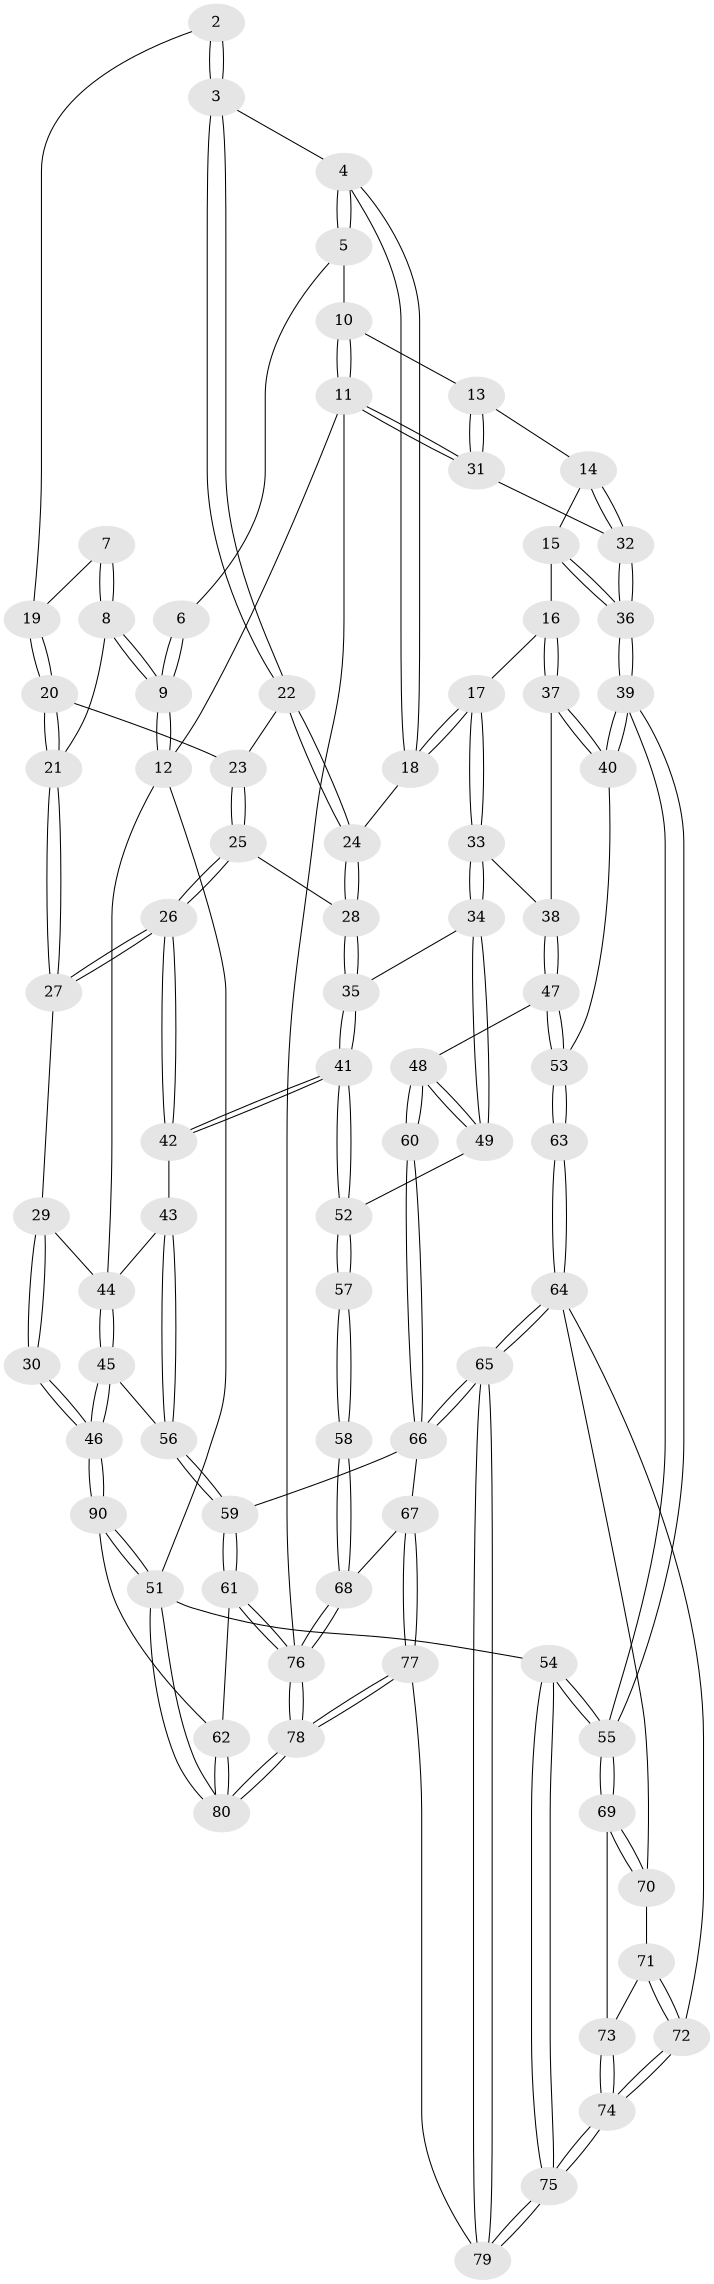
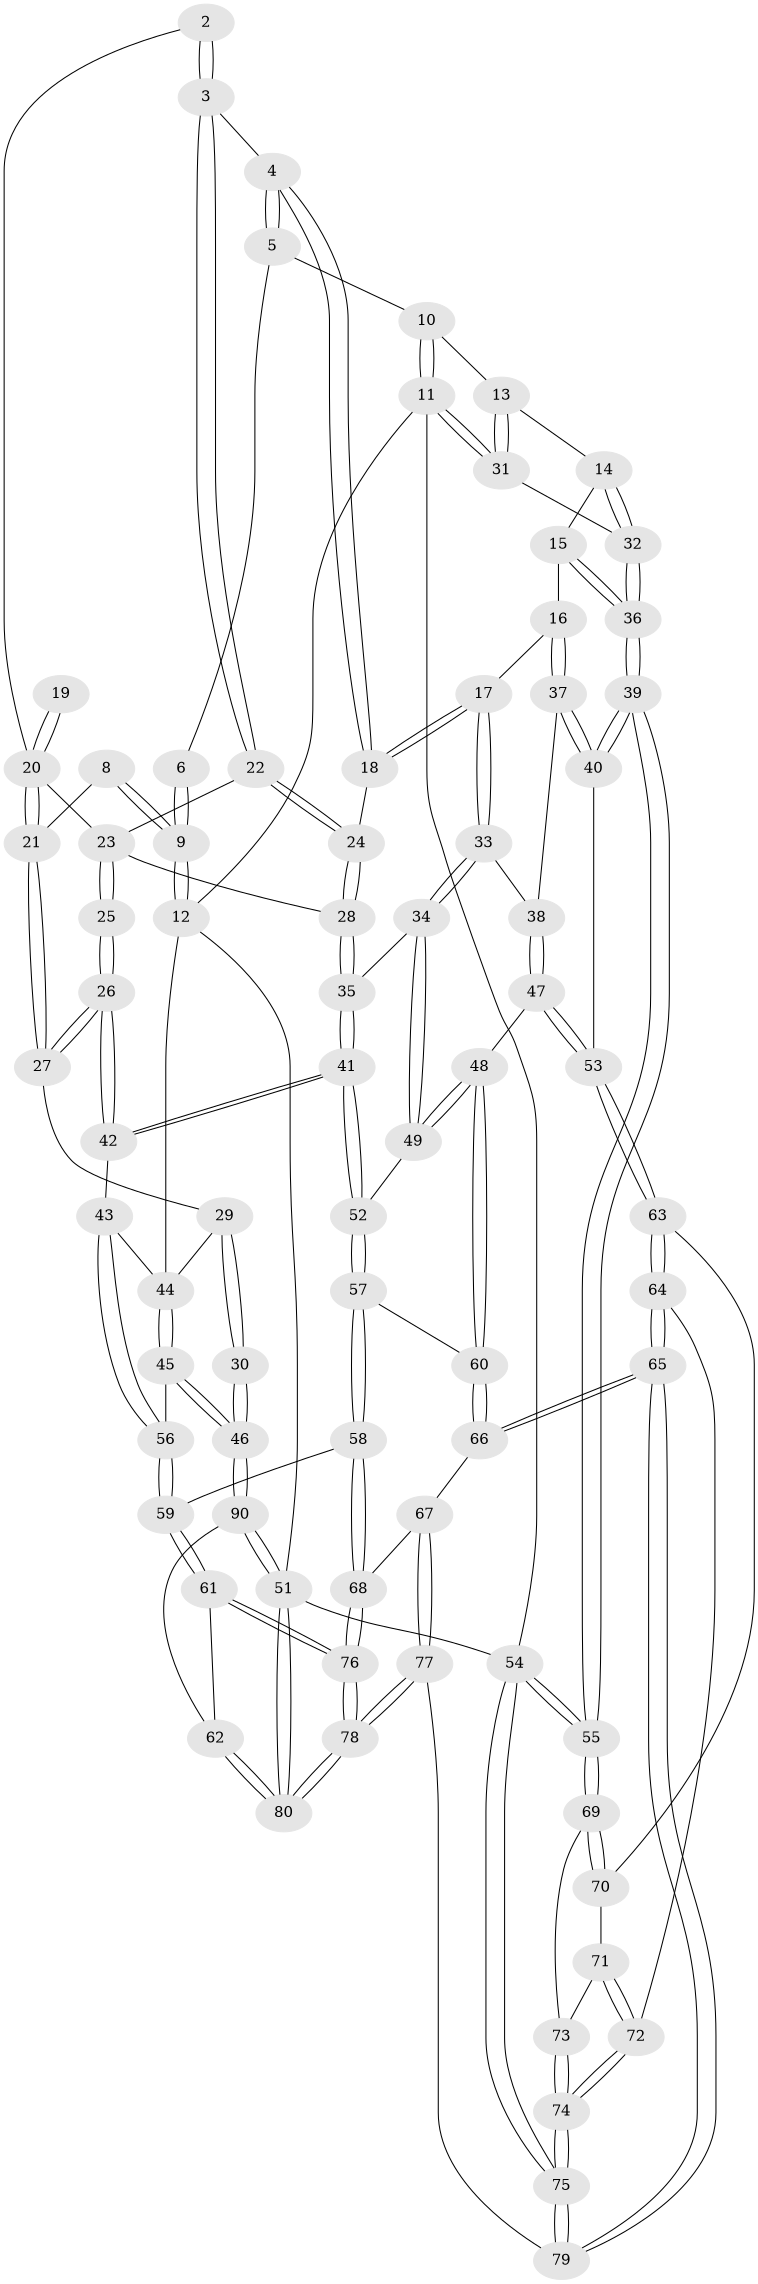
edge "2" -- "19": now "2" -- "20"
node "7": removed
edge "25" -- "28": now "23" -- "28"
edge "11" -- "76": now "11" -- "54"
edge "57" -- "60": added
edge "66" -- "59": now "58" -- "59"
edge "64" -- "70": now "63" -- "70"
